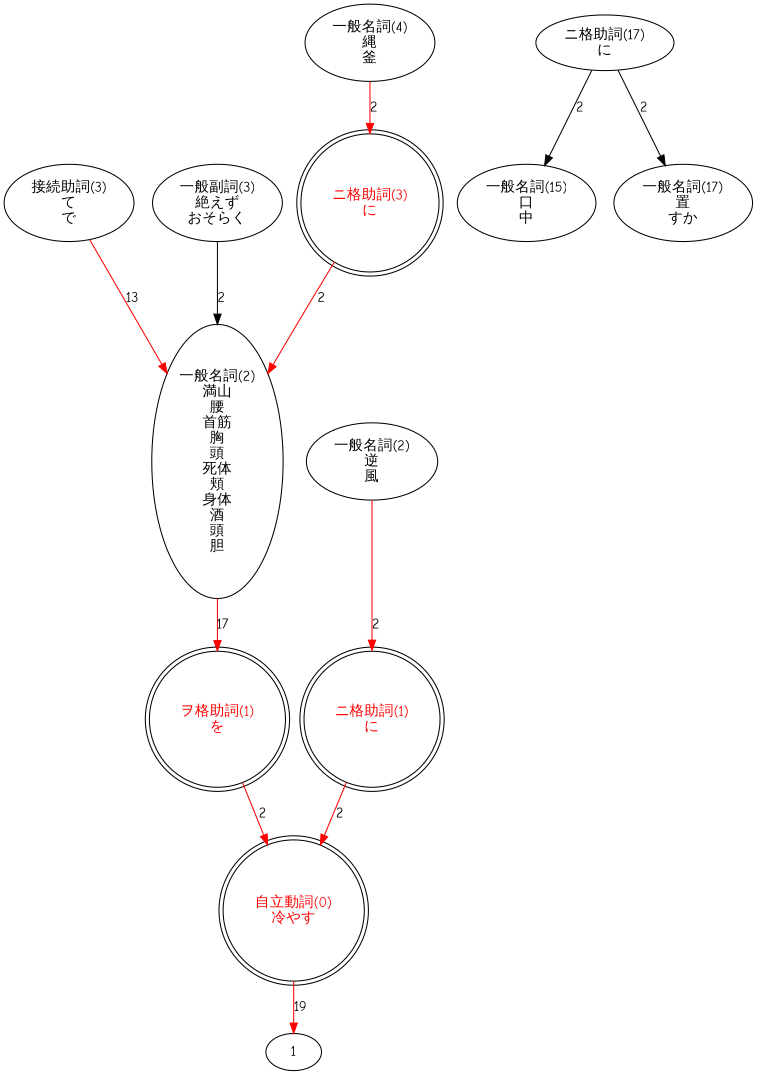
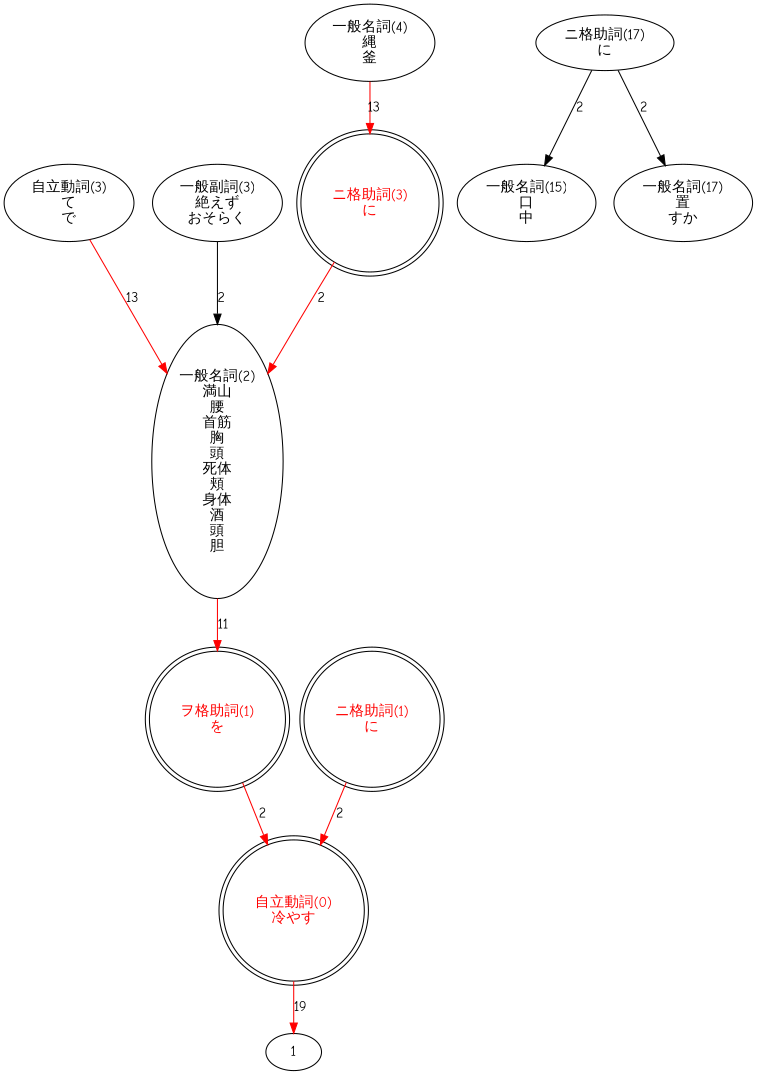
edge "一般名詞(4) 縄 釜" -> "ニ格助詞(3) に": label "2" -> "13"
node "接続助詞(3) て で": label "接続助詞(3) て で" -> "自立動詞(3) て で"
node "一般名詞(2) 逆 風": removed
edge "一般名詞(2) 満山 腰 首筋 胸 頭 死体 頬 身体 酒 頭 胆" -> "ヲ格助詞(1) を": label "17" -> "11"
